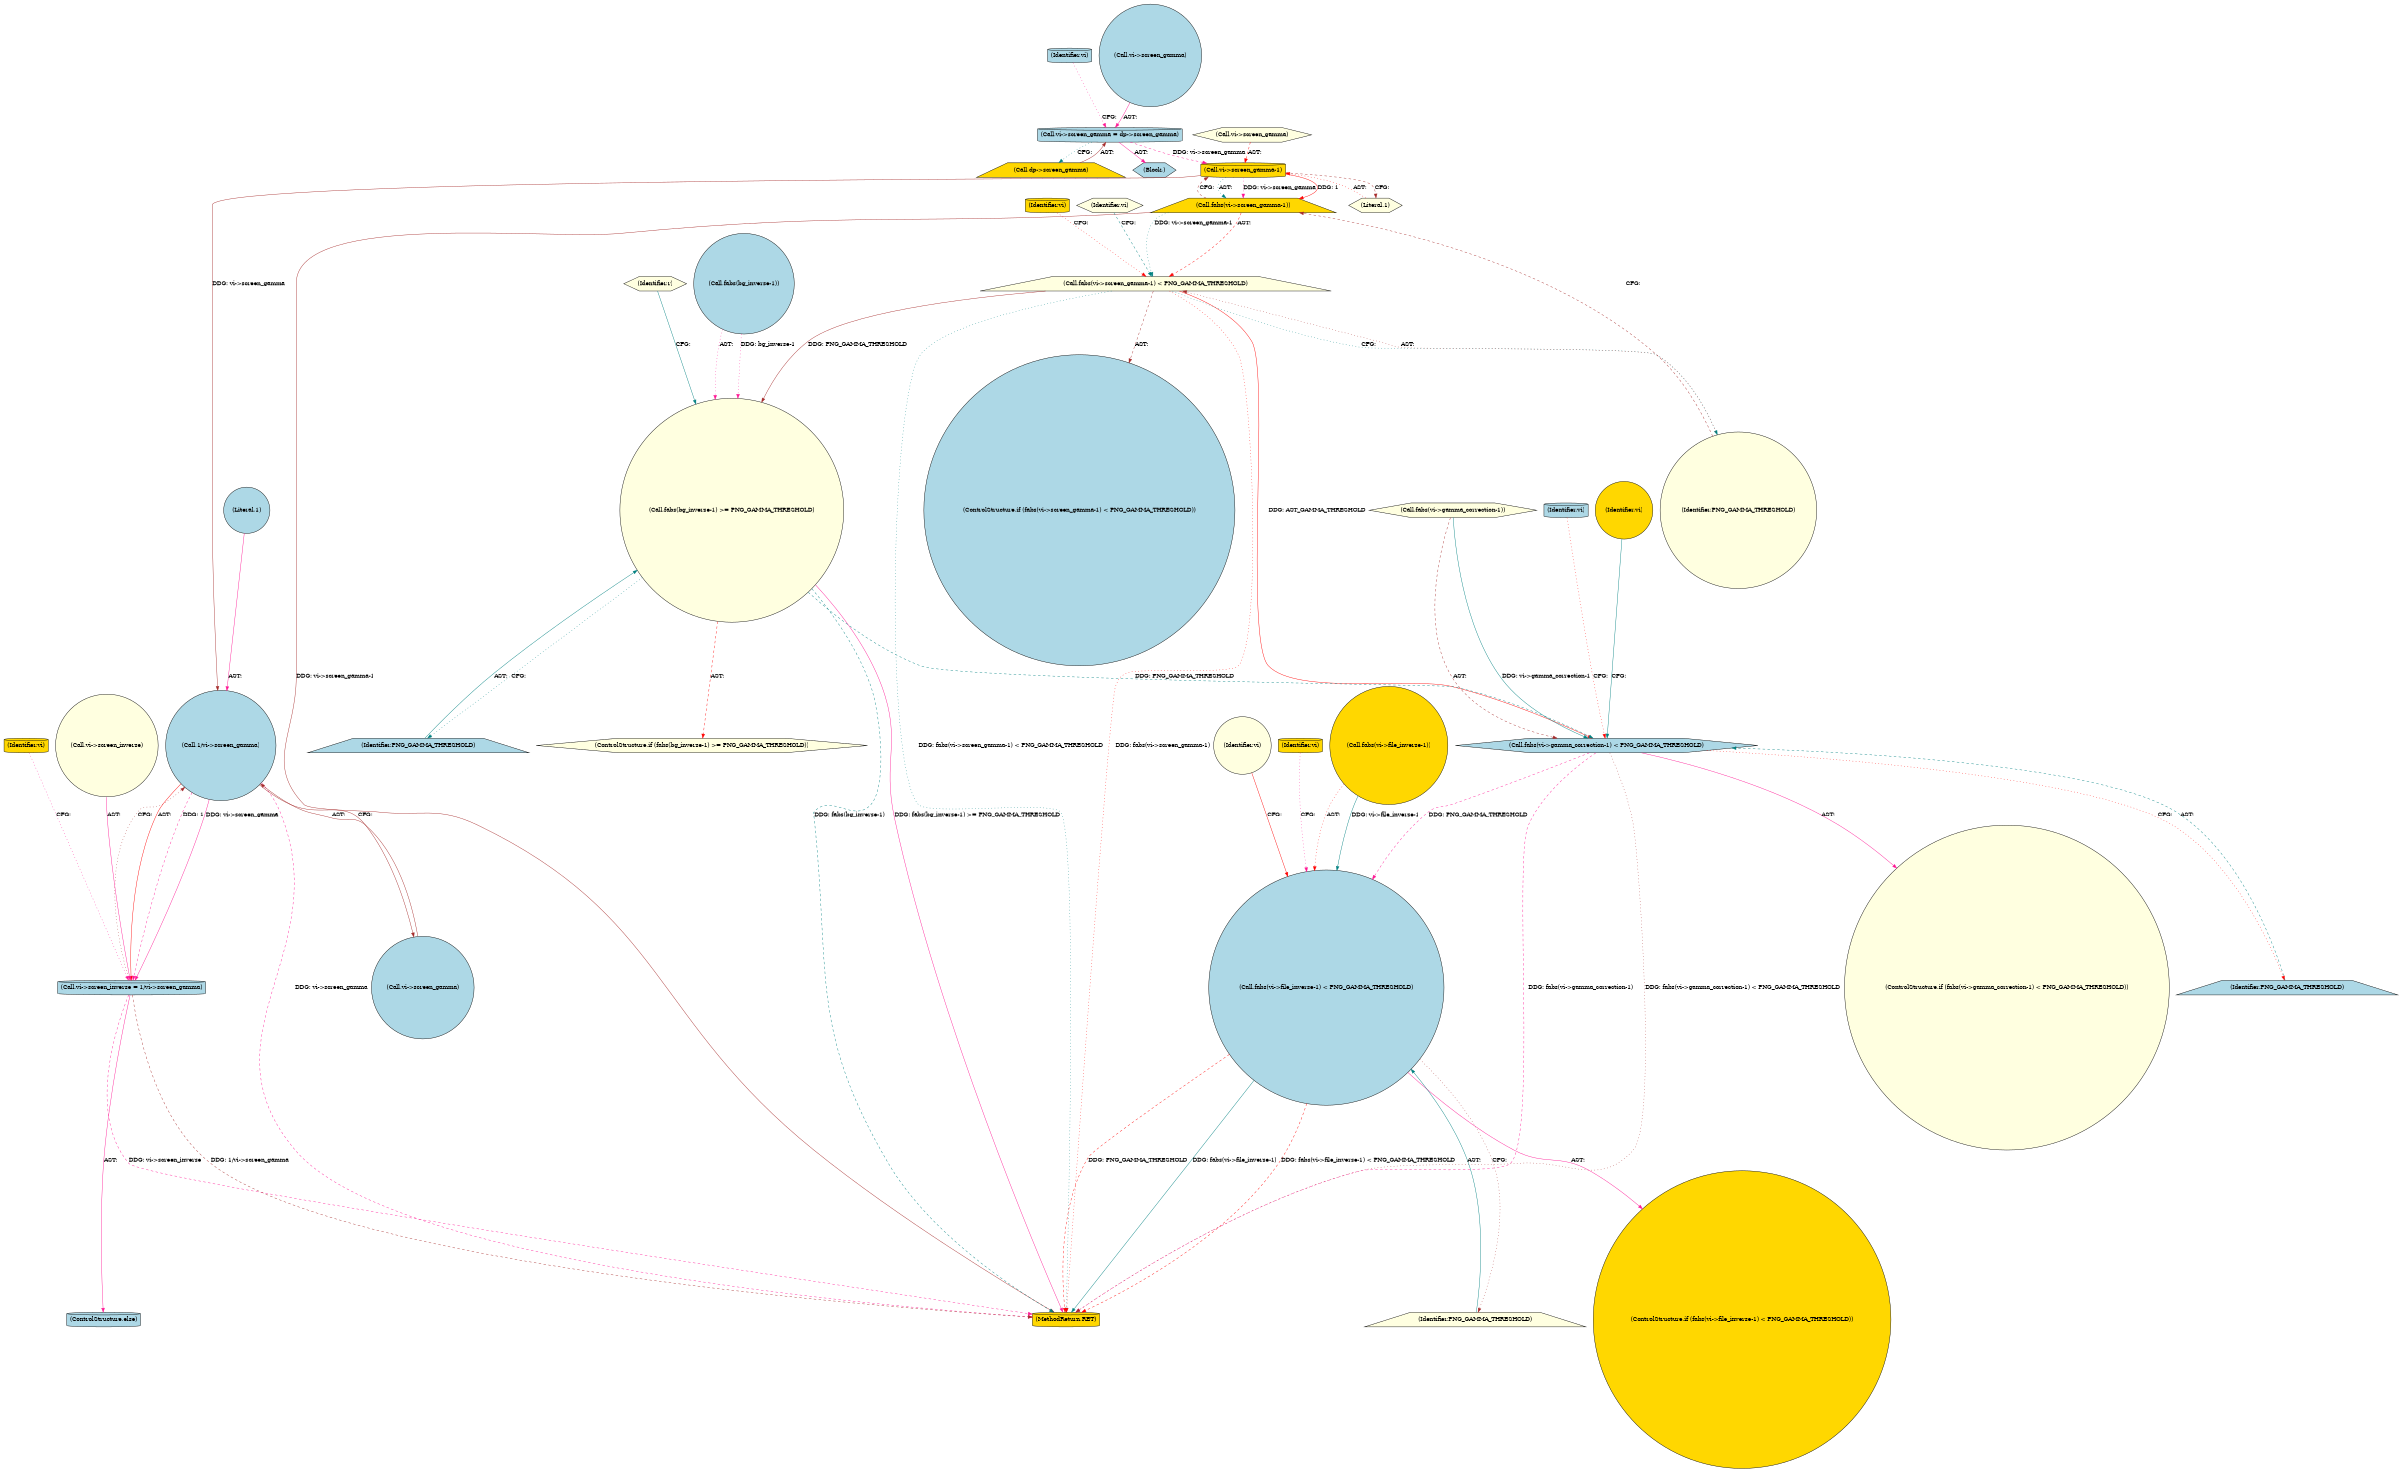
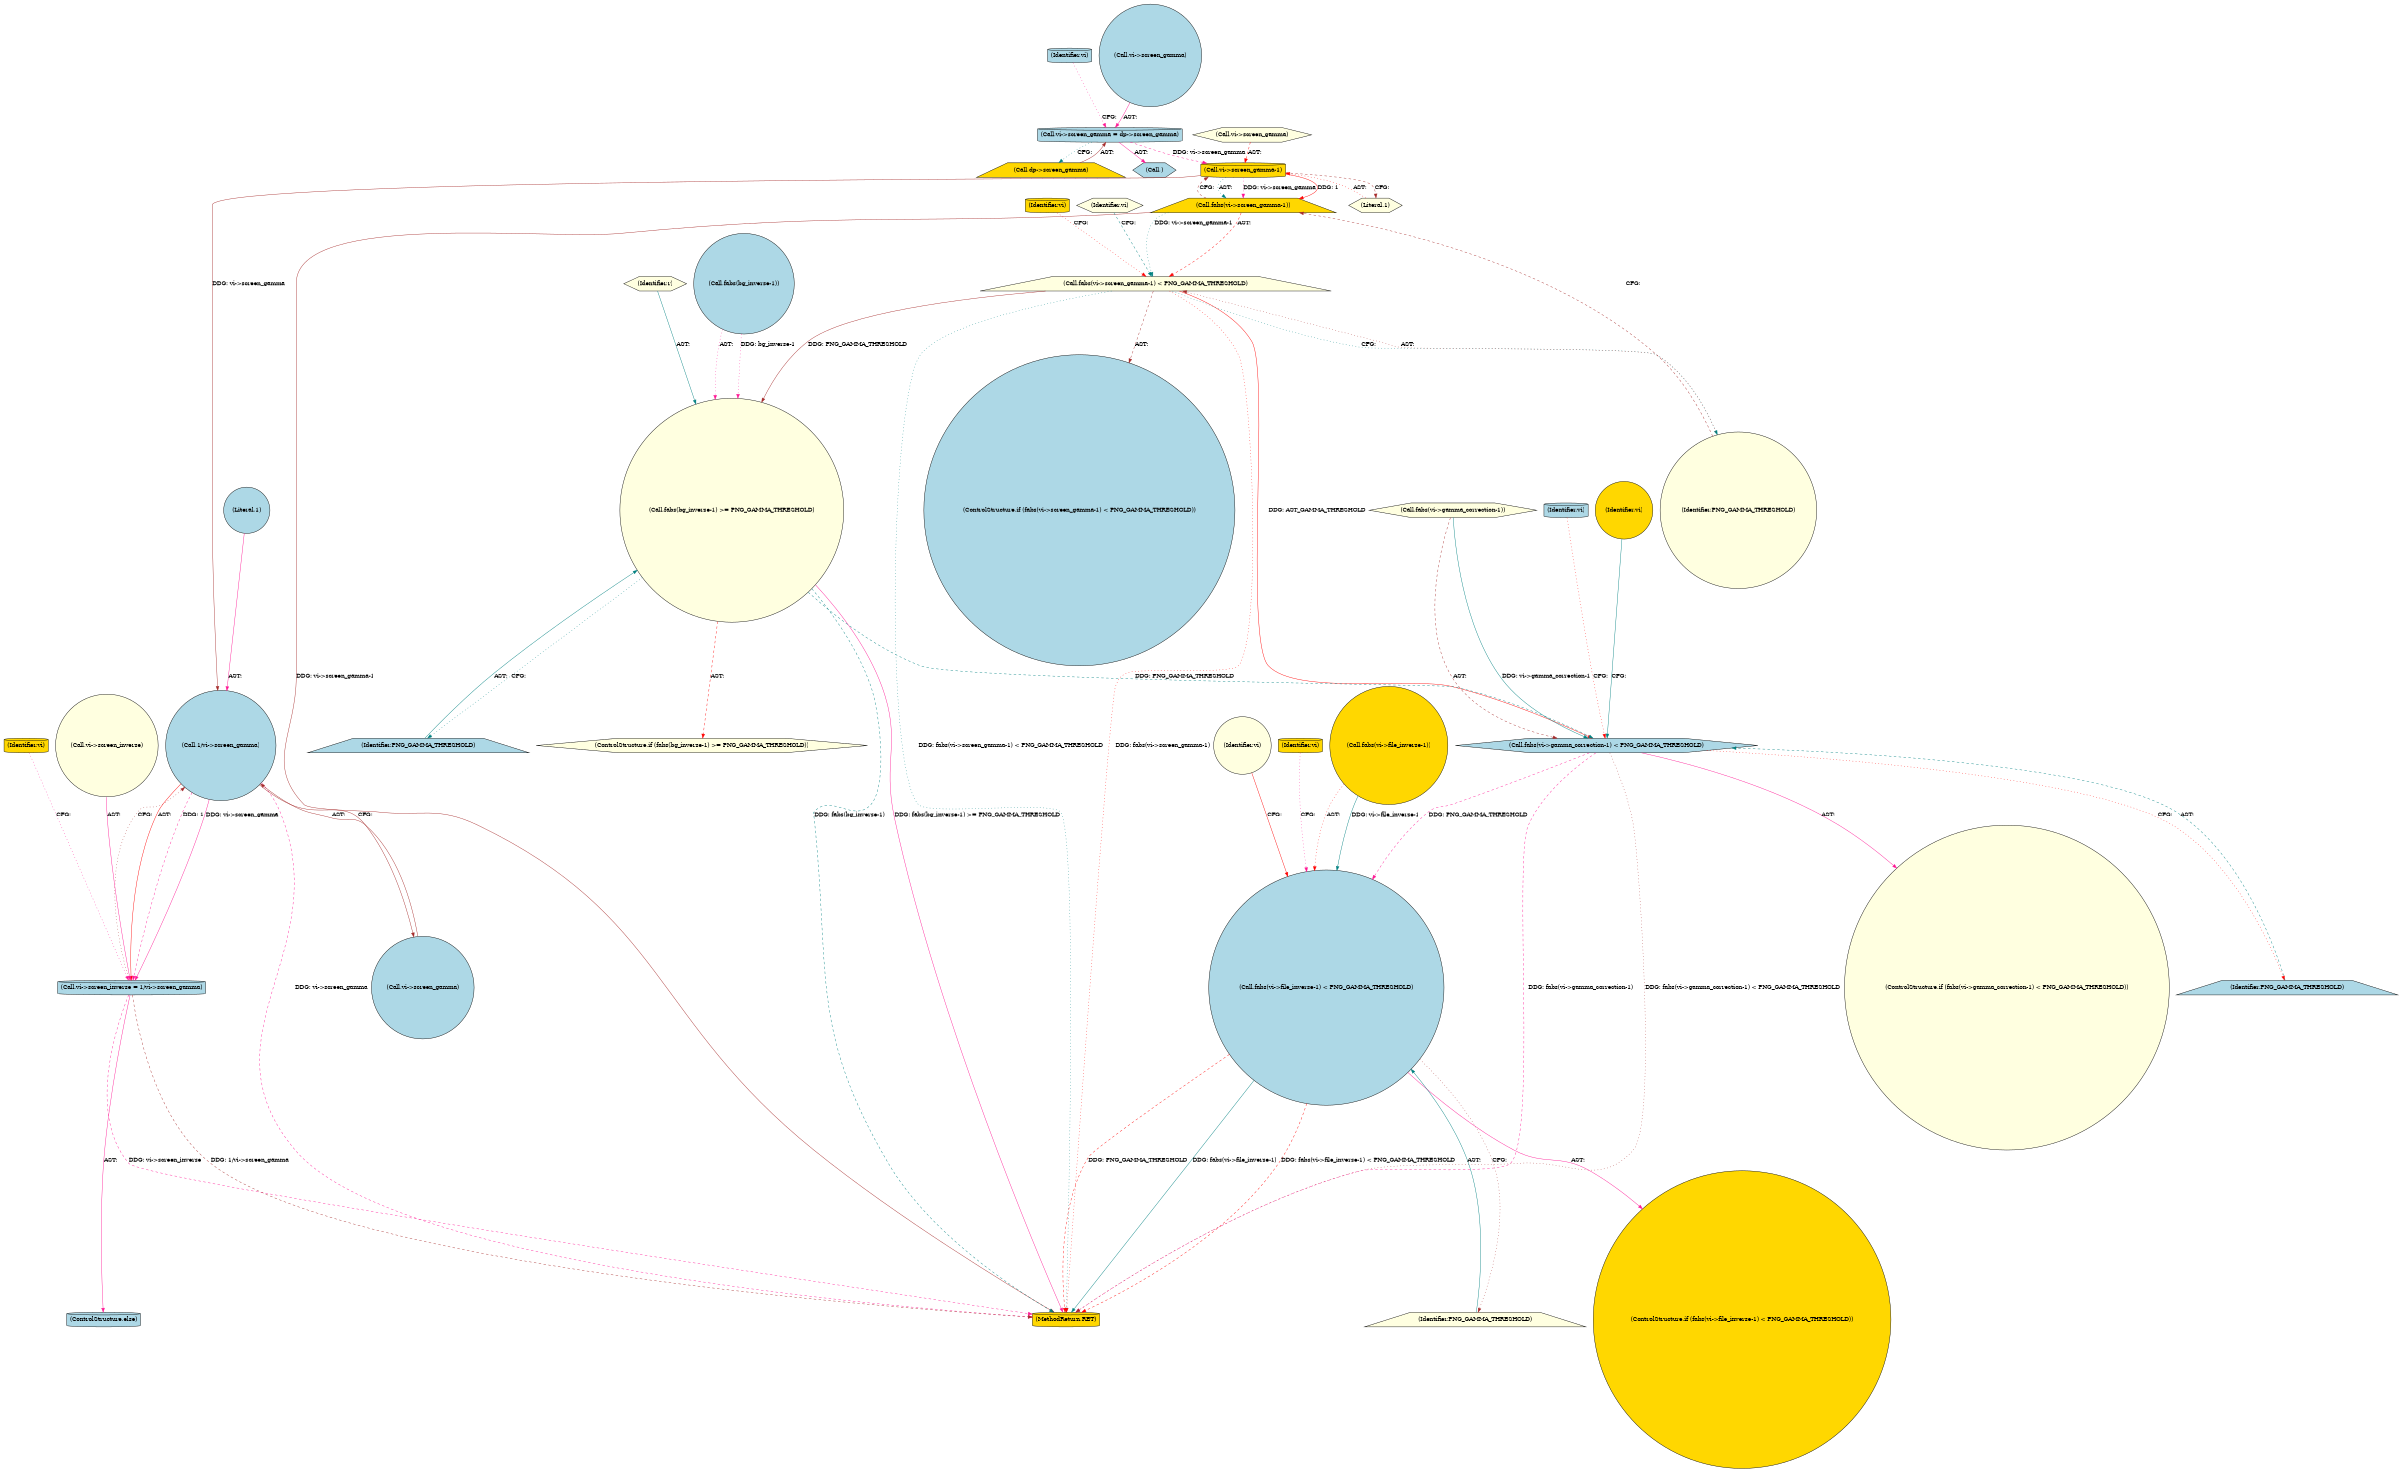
node "(Block,)": label "(Block,)" -> "(Call,)"
edge "(Identifier,r)" -> "(Call,fabs(bg_inverse-1) >= PNG_GAMMA_THRESHOLD)": label "CFG: " -> "AST: "
